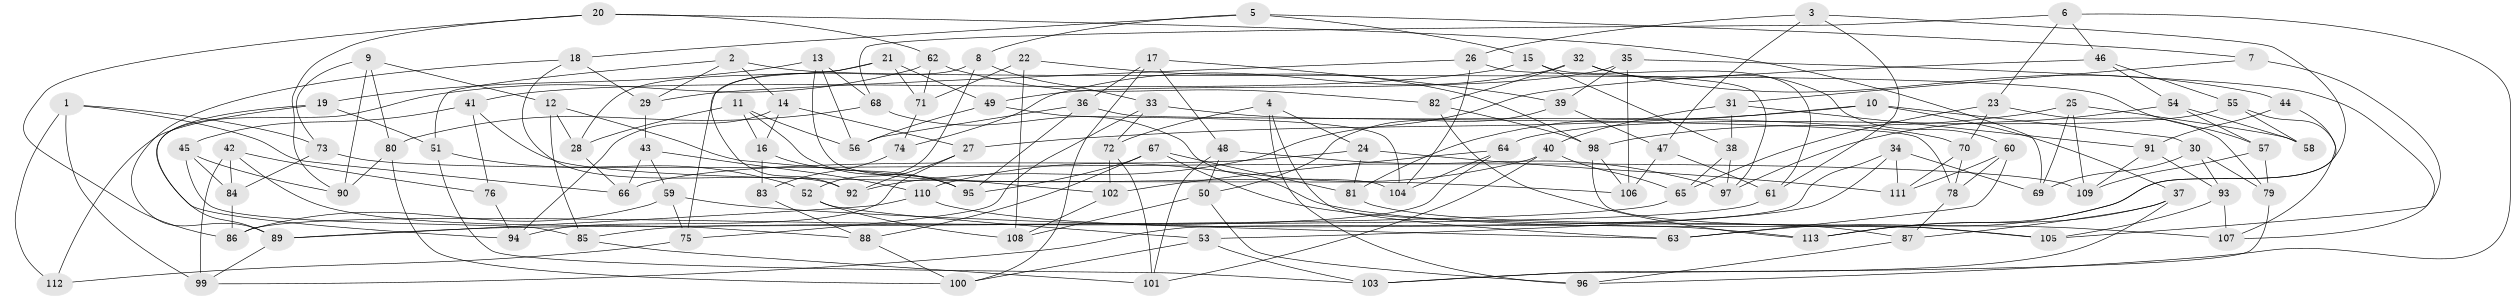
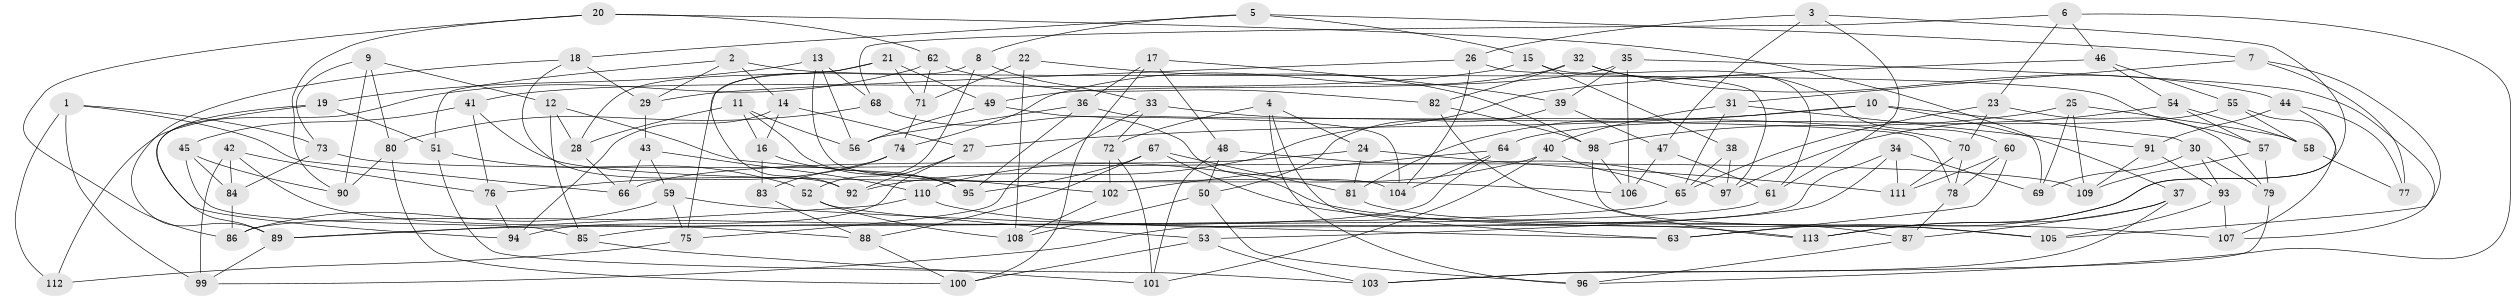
edge "31" -- "38": now "31" -- "65"
edge "74" -- "76": added
node "77": added
